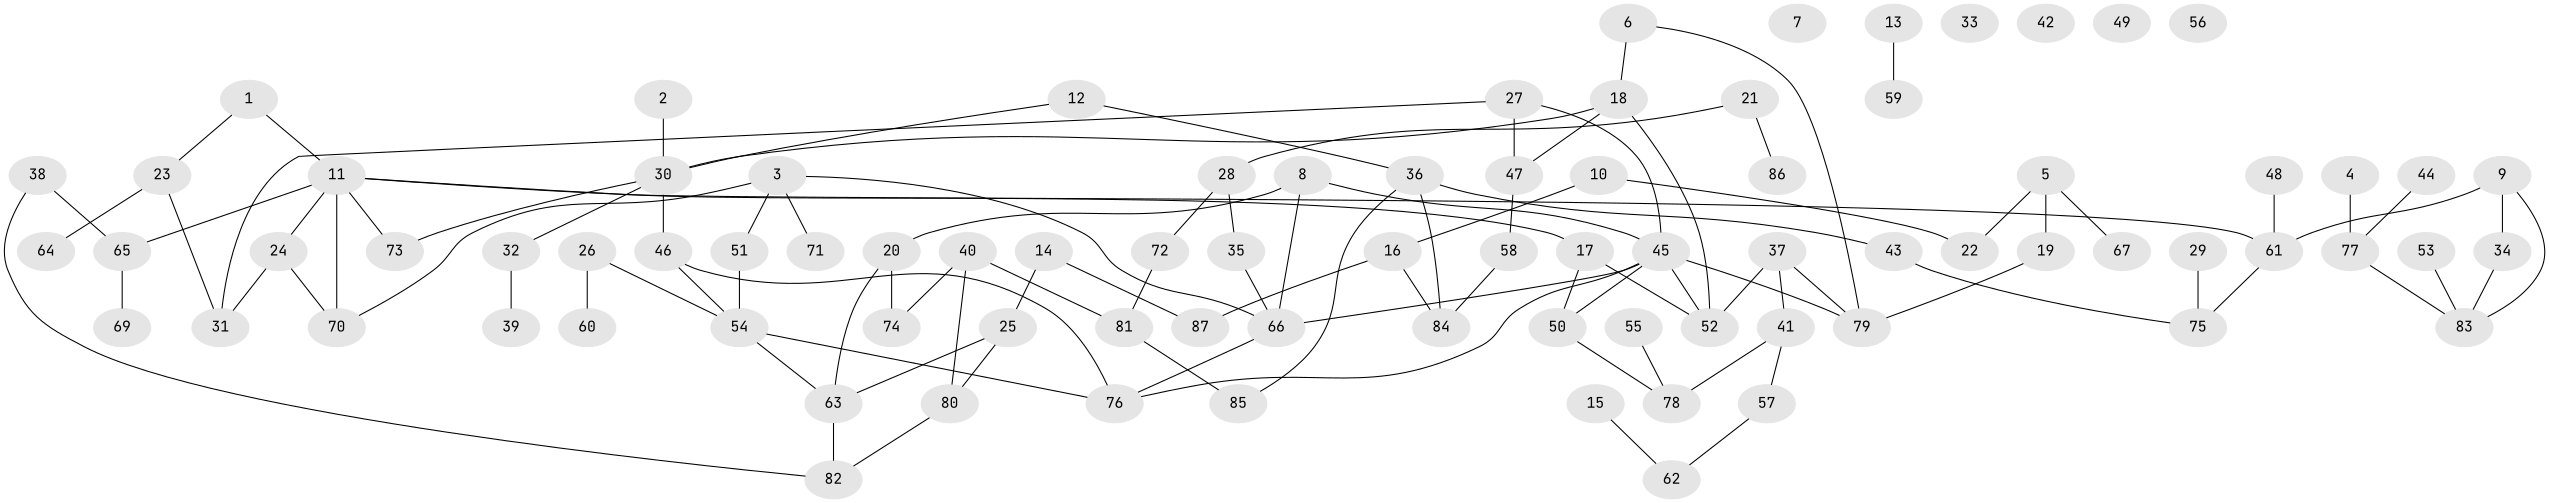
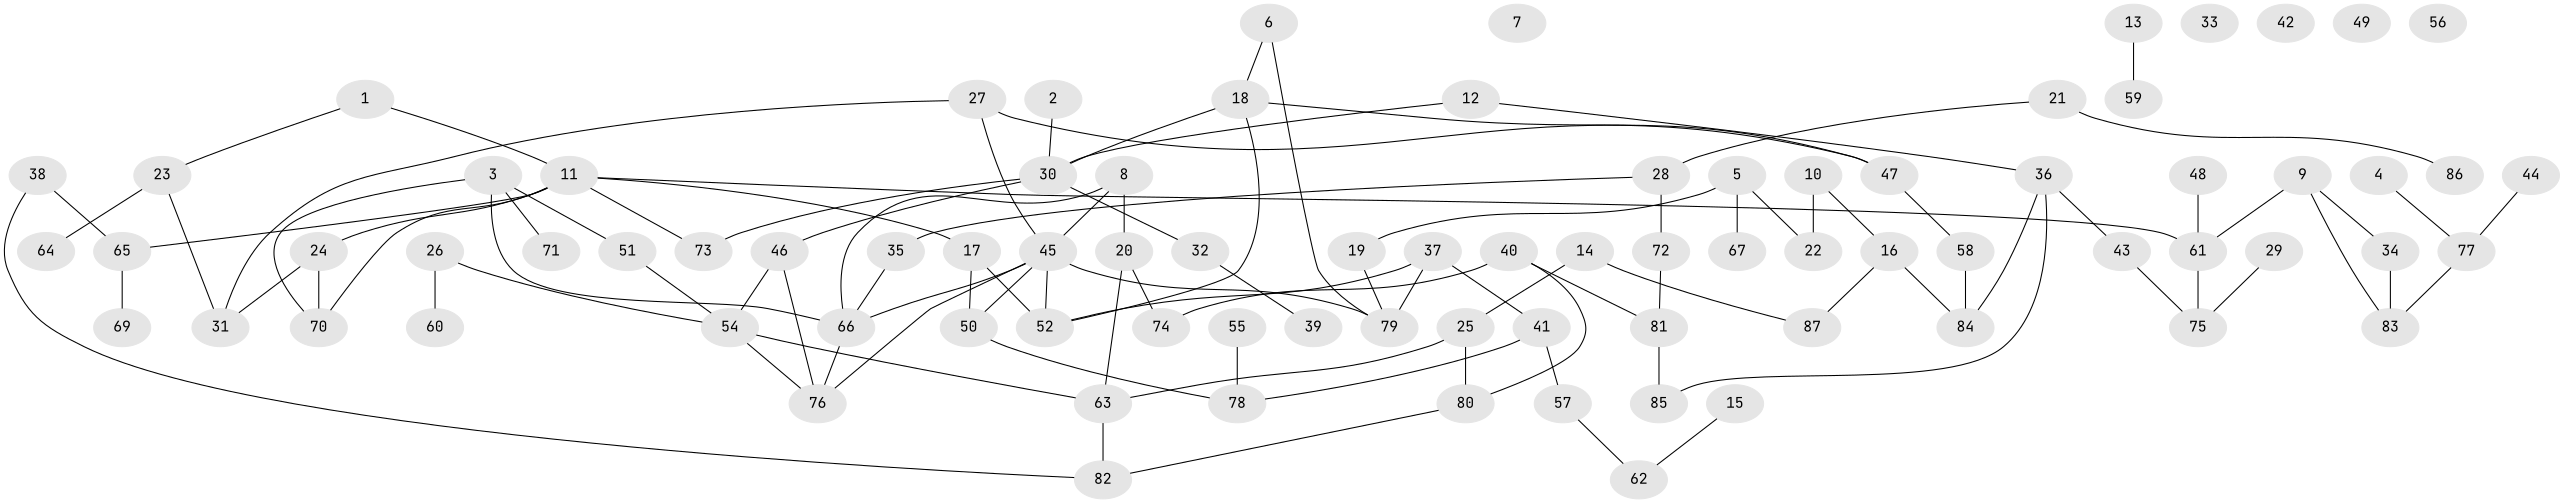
node "53": removed
